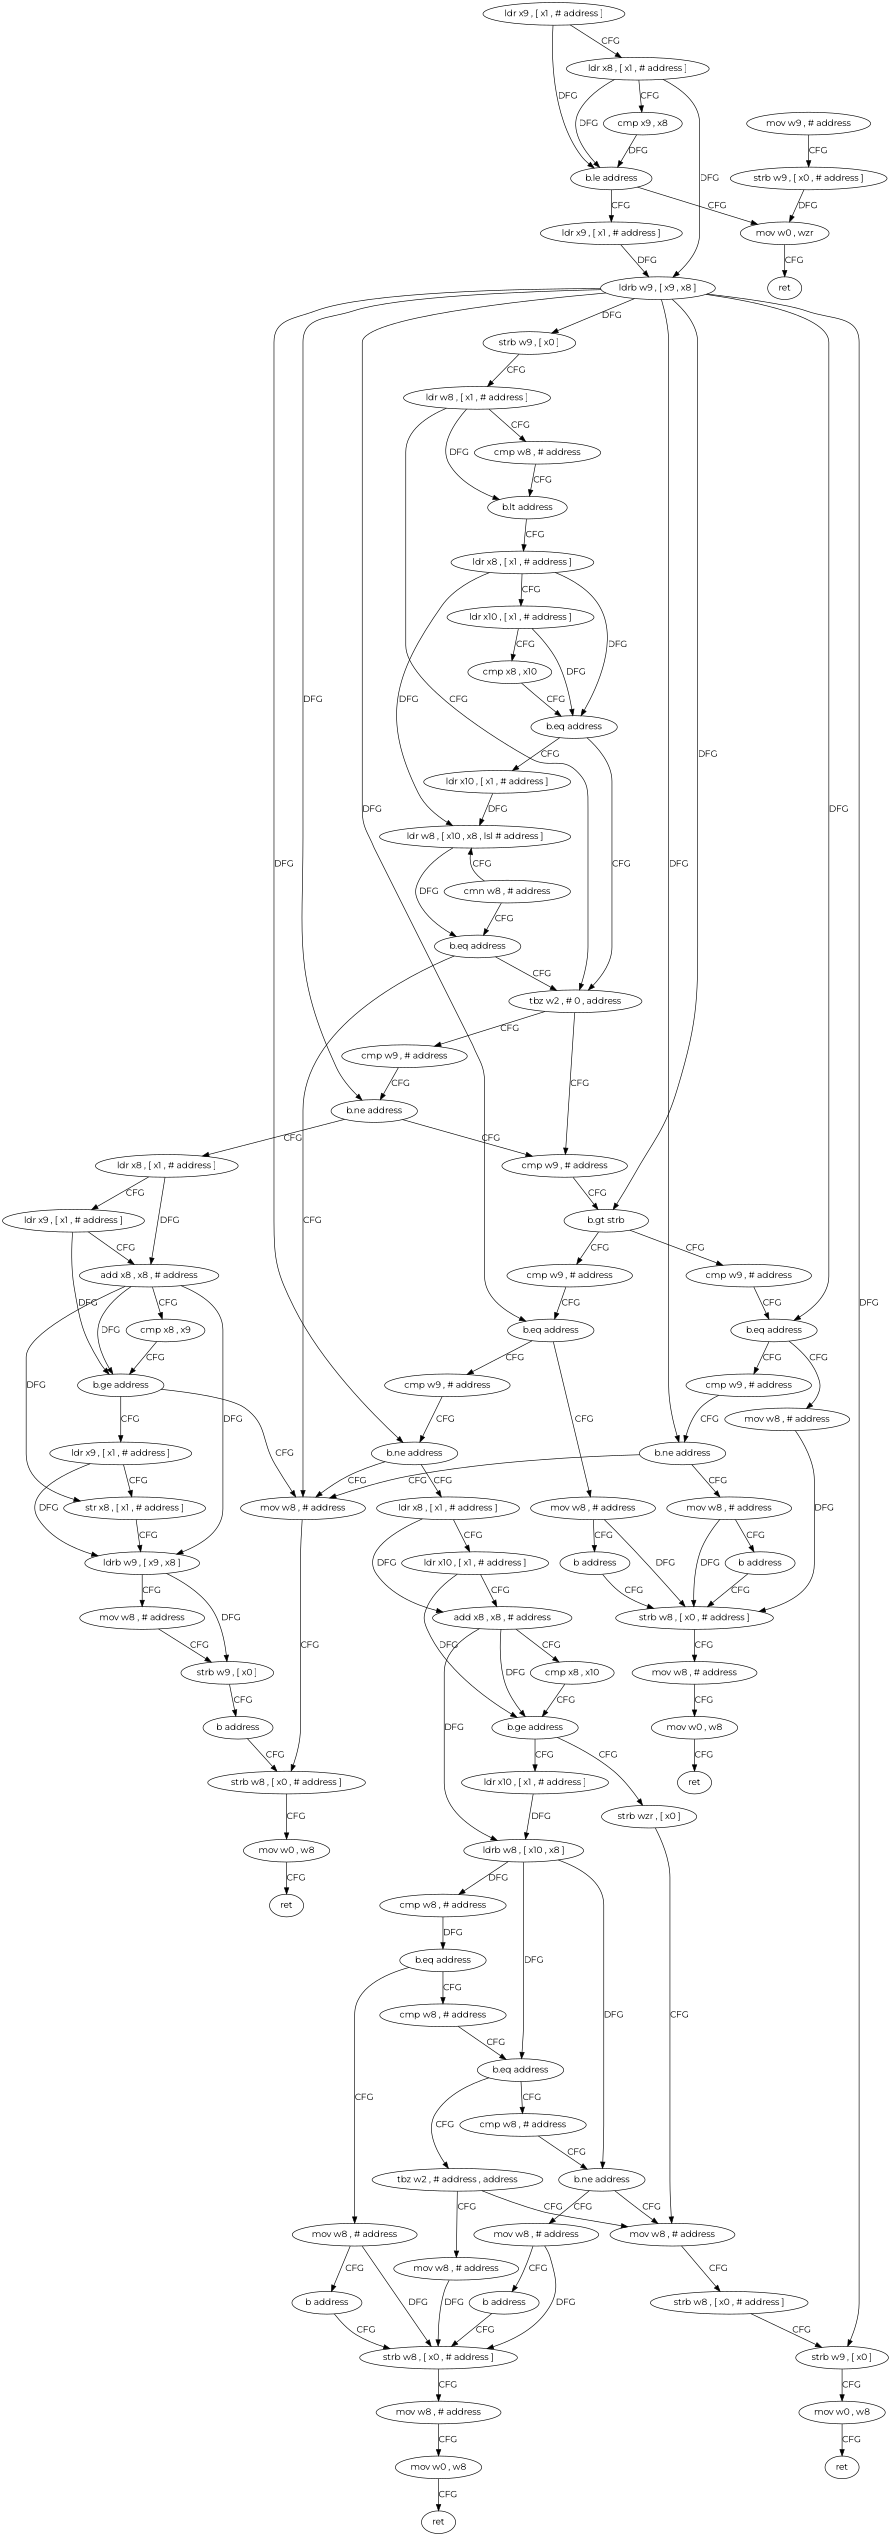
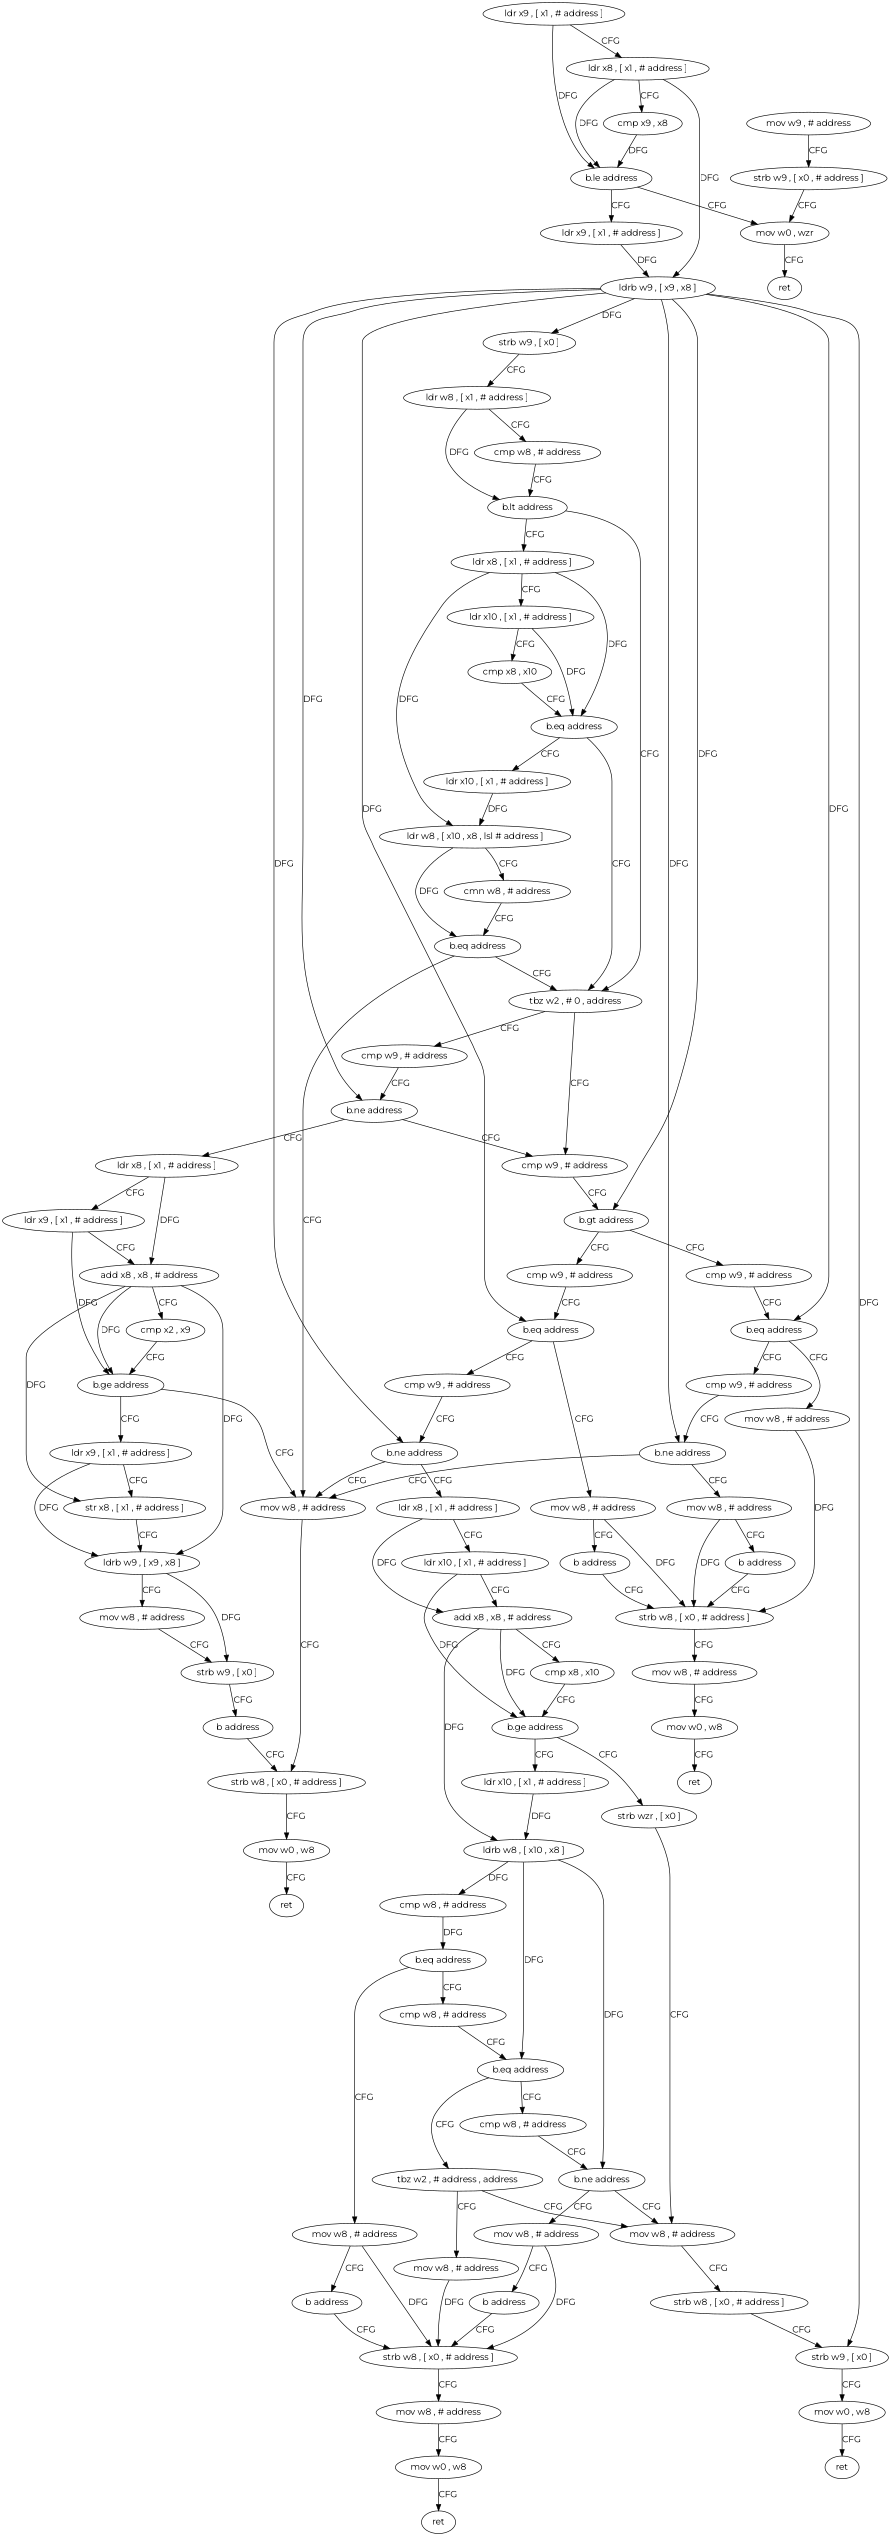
edge "strb w9 , [ x0 , # address ]" -> "mov w0 , wzr": label "DFG" -> "CFG"
edge "ldr w8 , [ x1 , # address ]" -> "tbz w2 , # 0 , address": now "b.lt address" -> "tbz w2 , # 0 , address"
edge "cmn w8 , # address" -> "ldr w8 , [ x10 , x8 , lsl # address ]": reversed
node "b.gt strb": label "b.gt strb" -> "b.gt address"
node "cmp x8 , x9": label "cmp x8 , x9" -> "cmp x2 , x9"
